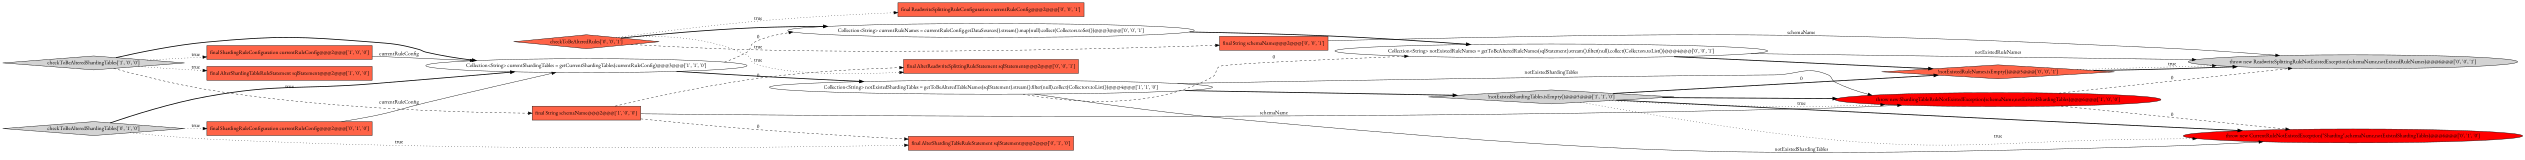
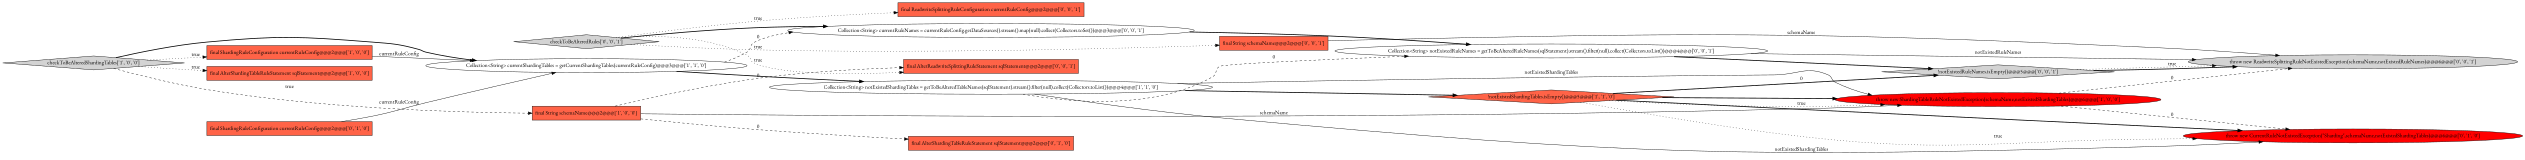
node "checkToBeAlteredRules['0', '0', '1']": fillcolor tomato -> lightgray
edge "checkToBeAlteredRules['0', '0', '1']" -> "final String schemaName@@@2@@@['0', '0', '1']": style dashed -> dotted
node "!notExistedRuleNames.isEmpty()@@@5@@@['0', '0', '1']": fillcolor tomato -> lightgray
node "!notExistedShardingTables.isEmpty()@@@5@@@['1', '1', '0']": fillcolor lightgray -> tomato
node "checkToBeAlteredShardingTables['0', '1', '0']": removed
